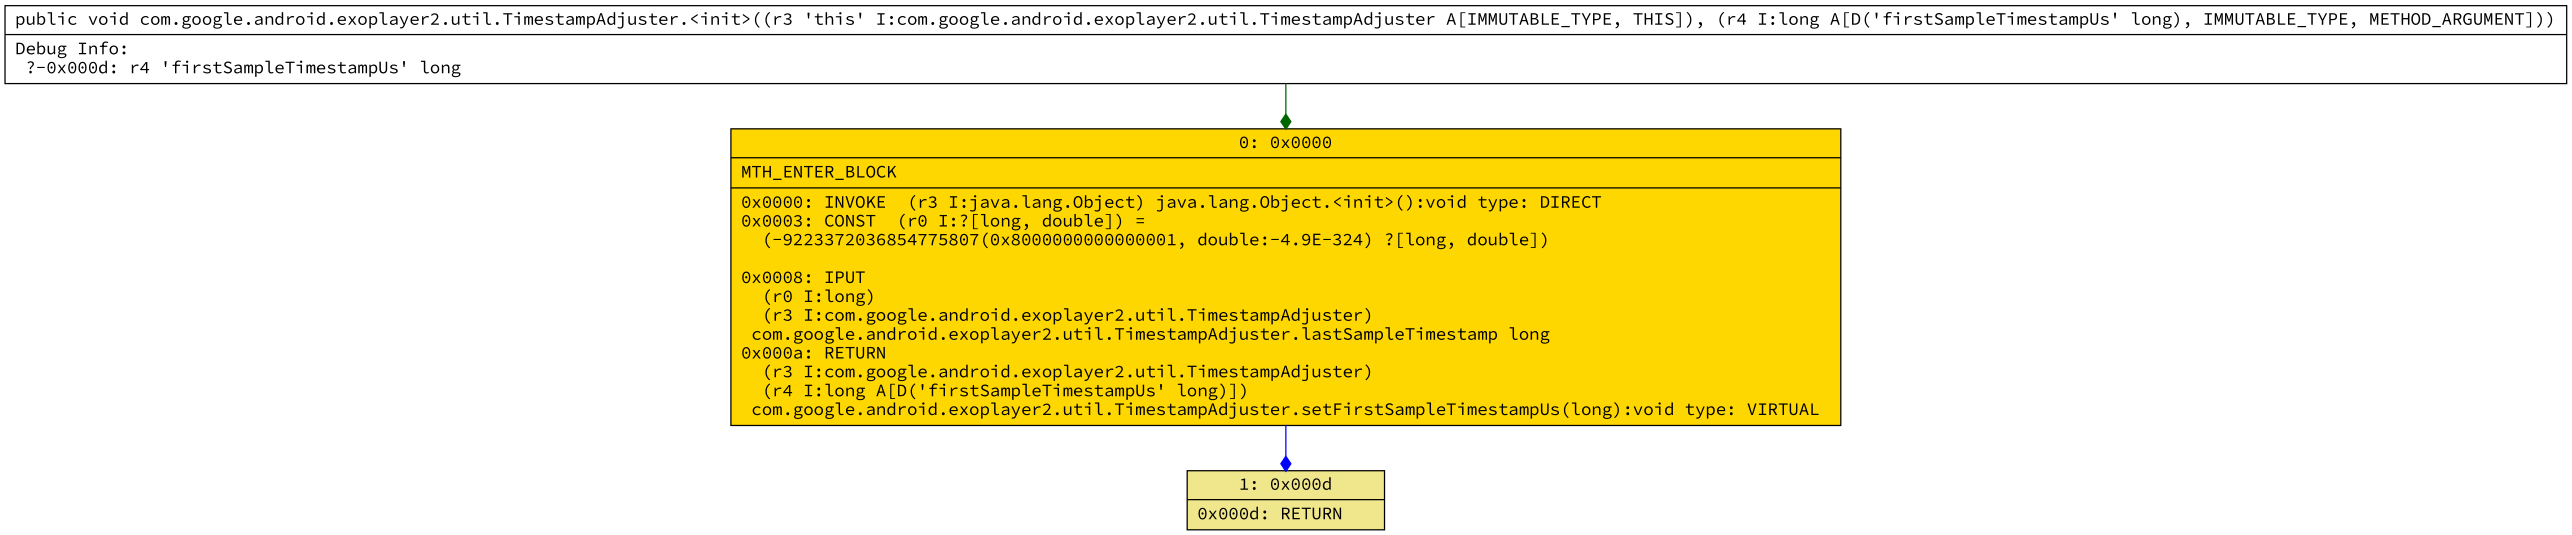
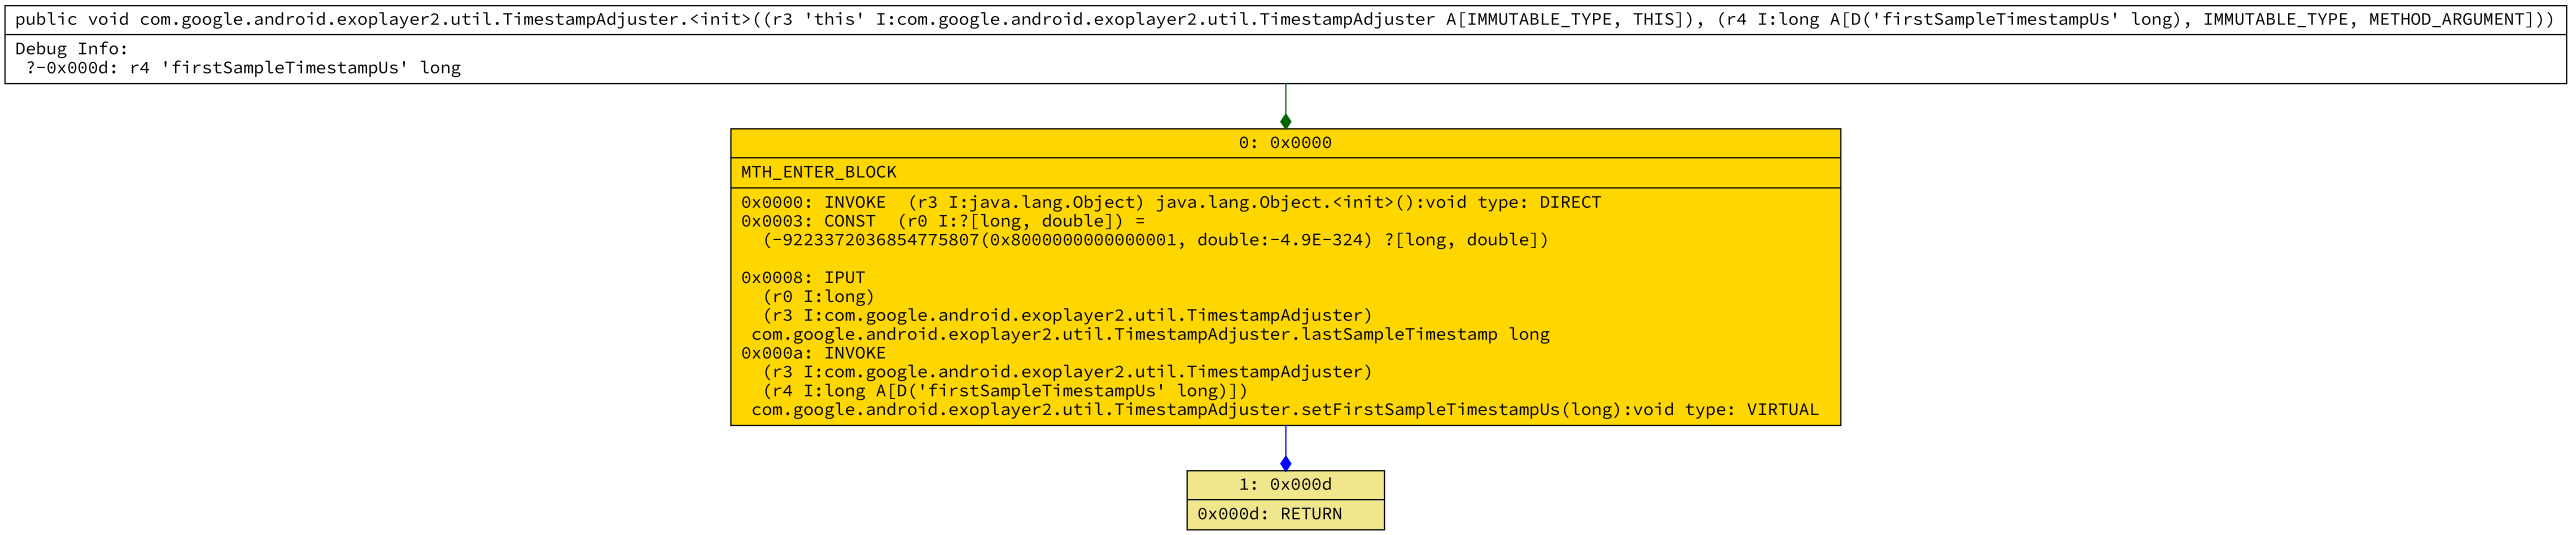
node "0: 0x0000": text "0x000a: RETURN" -> "0x000a: INVOKE"
